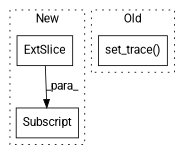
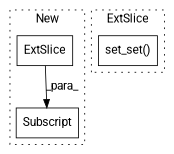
cluster "Old": label "Old" -> "ExtSlice"
node "set_trace()": label "set_trace()" -> "set_set()"
